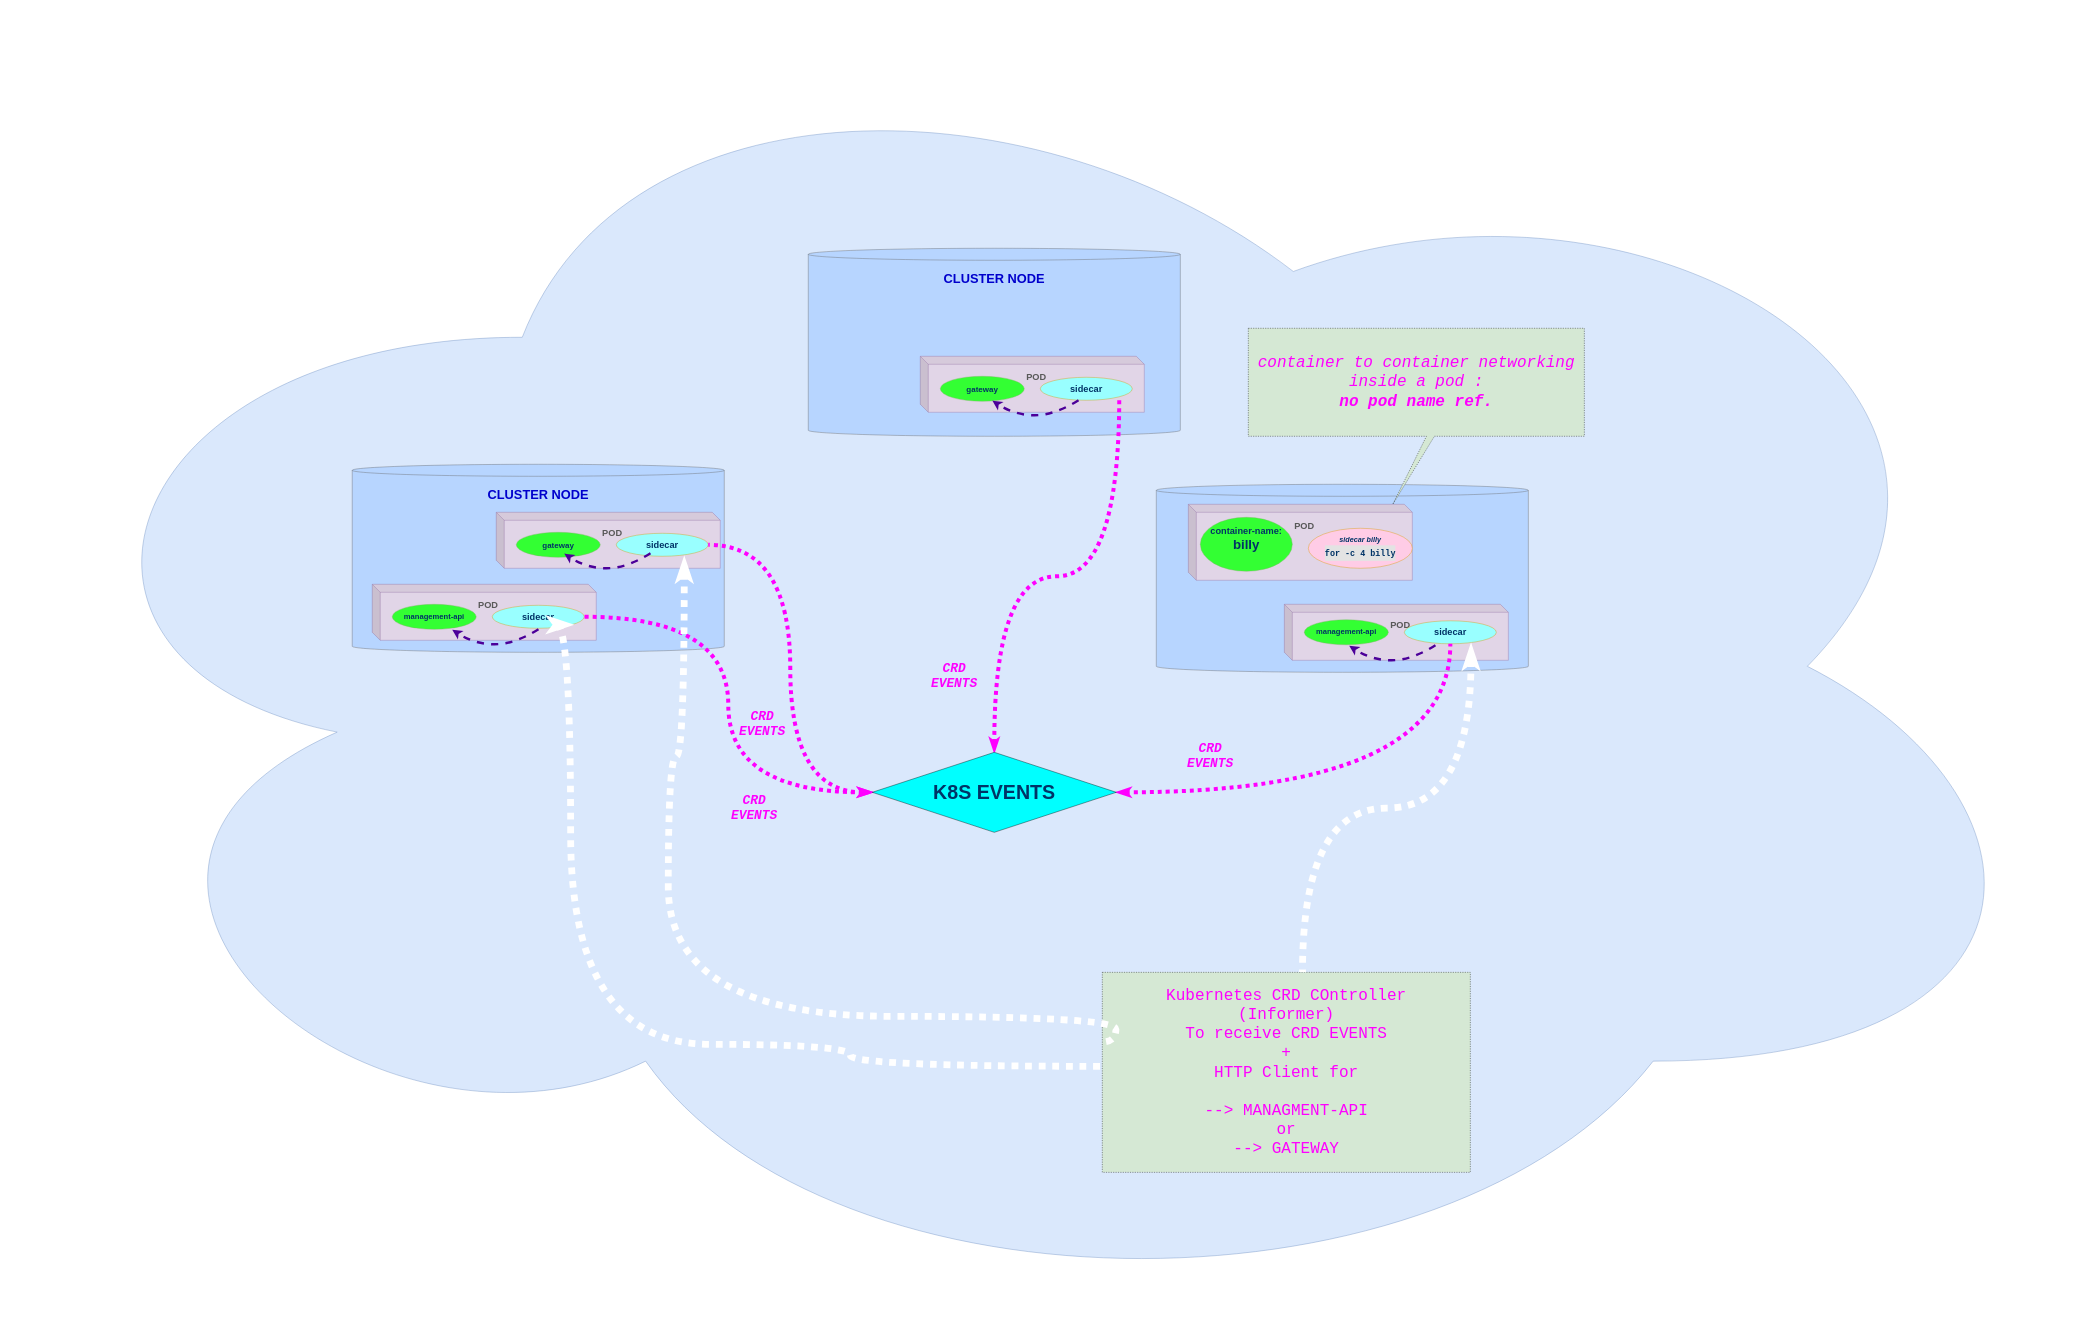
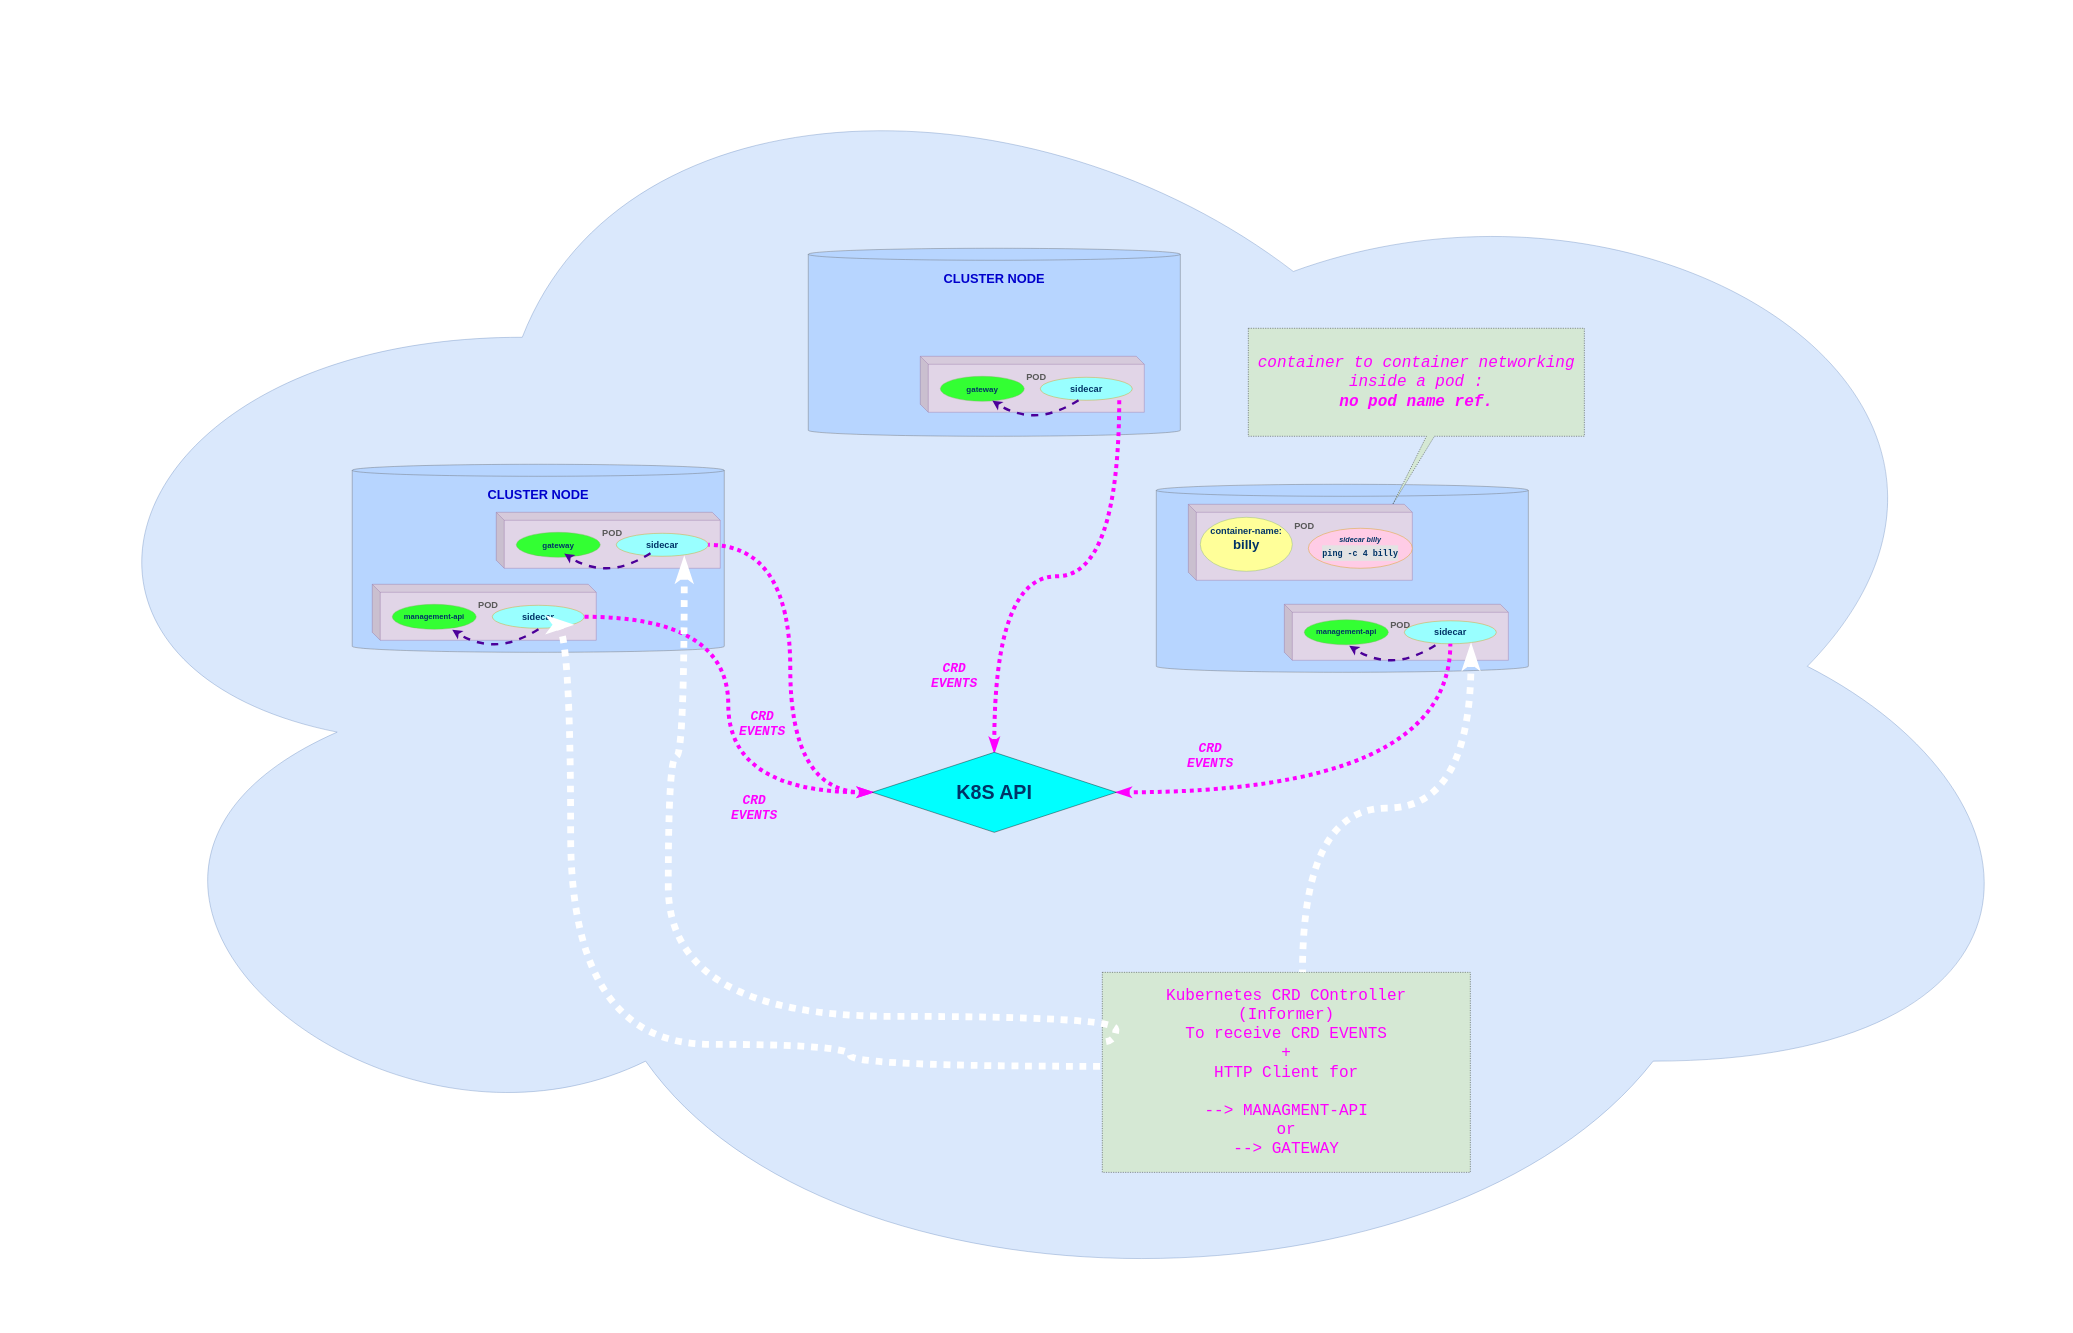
node "container-name: billy": fillcolor #33ff33 -> #ffff99
node "for -c 4 billy": label "for -c 4 billy" -> "ping -c 4 billy"
node "K8S EVENTS": label "K8S EVENTS" -> "K8S API"
